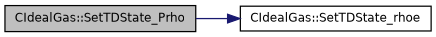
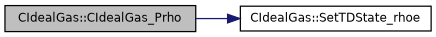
node "CIdealGas::SetTDState_Prho": label "CIdealGas::SetTDState_Prho" -> "CIdealGas::CIdealGas_Prho"
